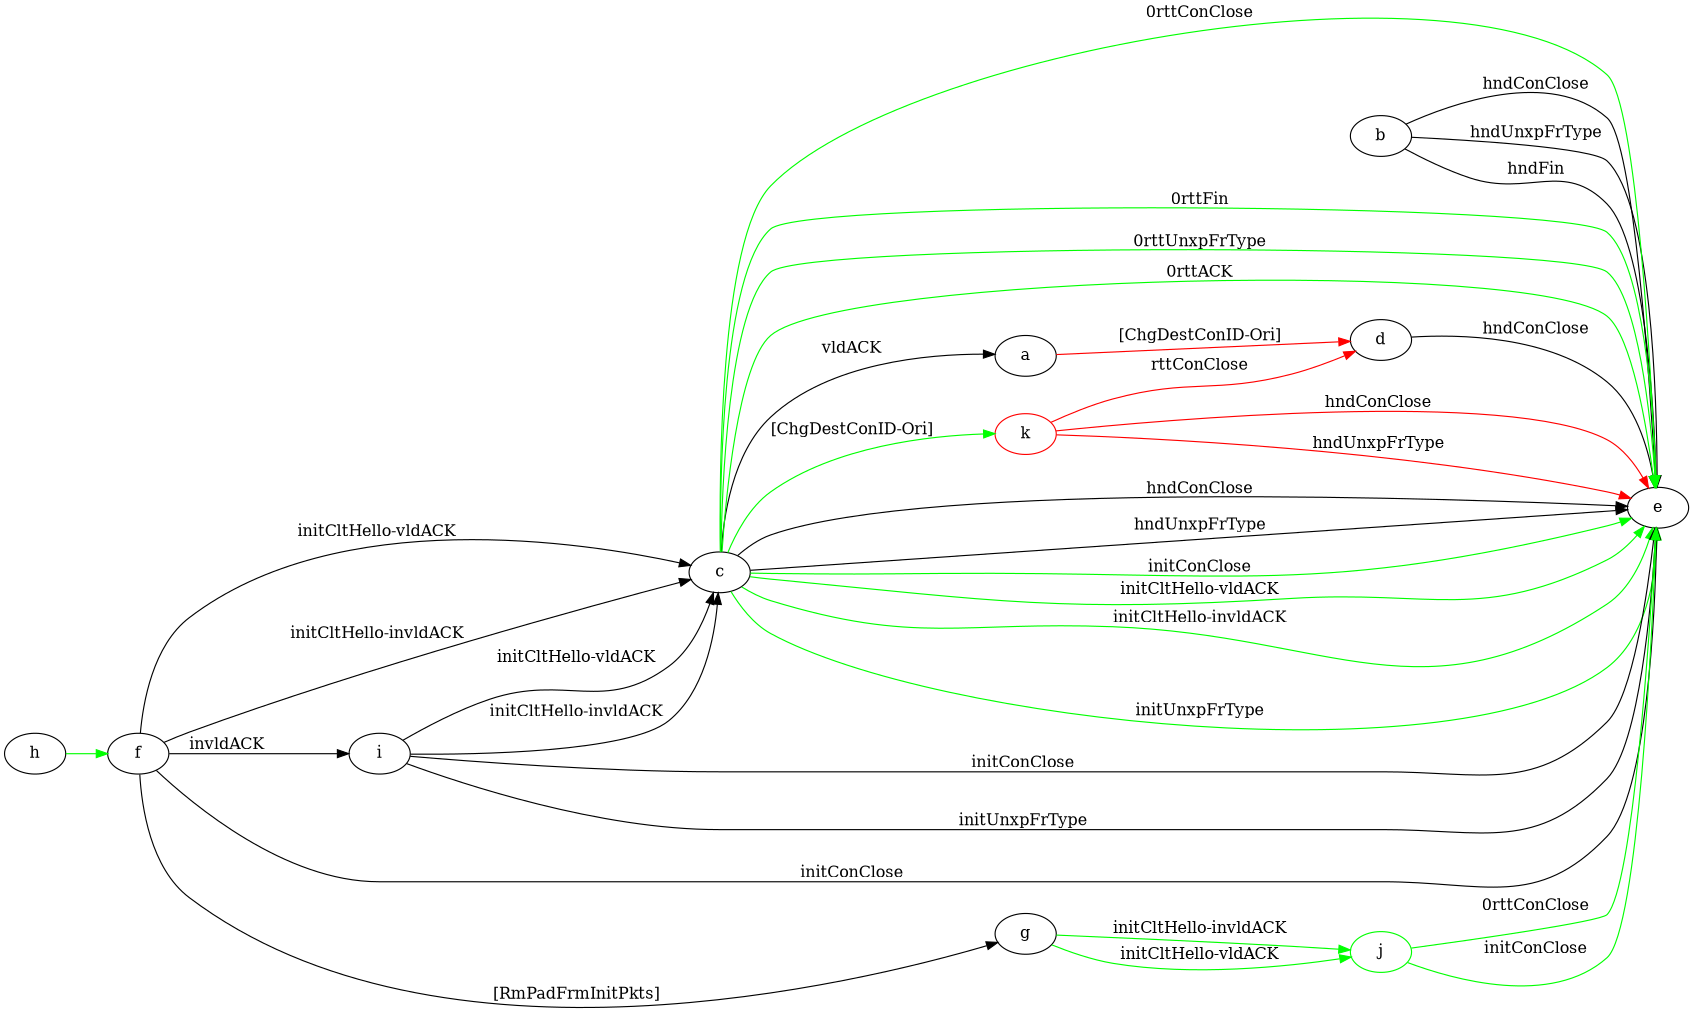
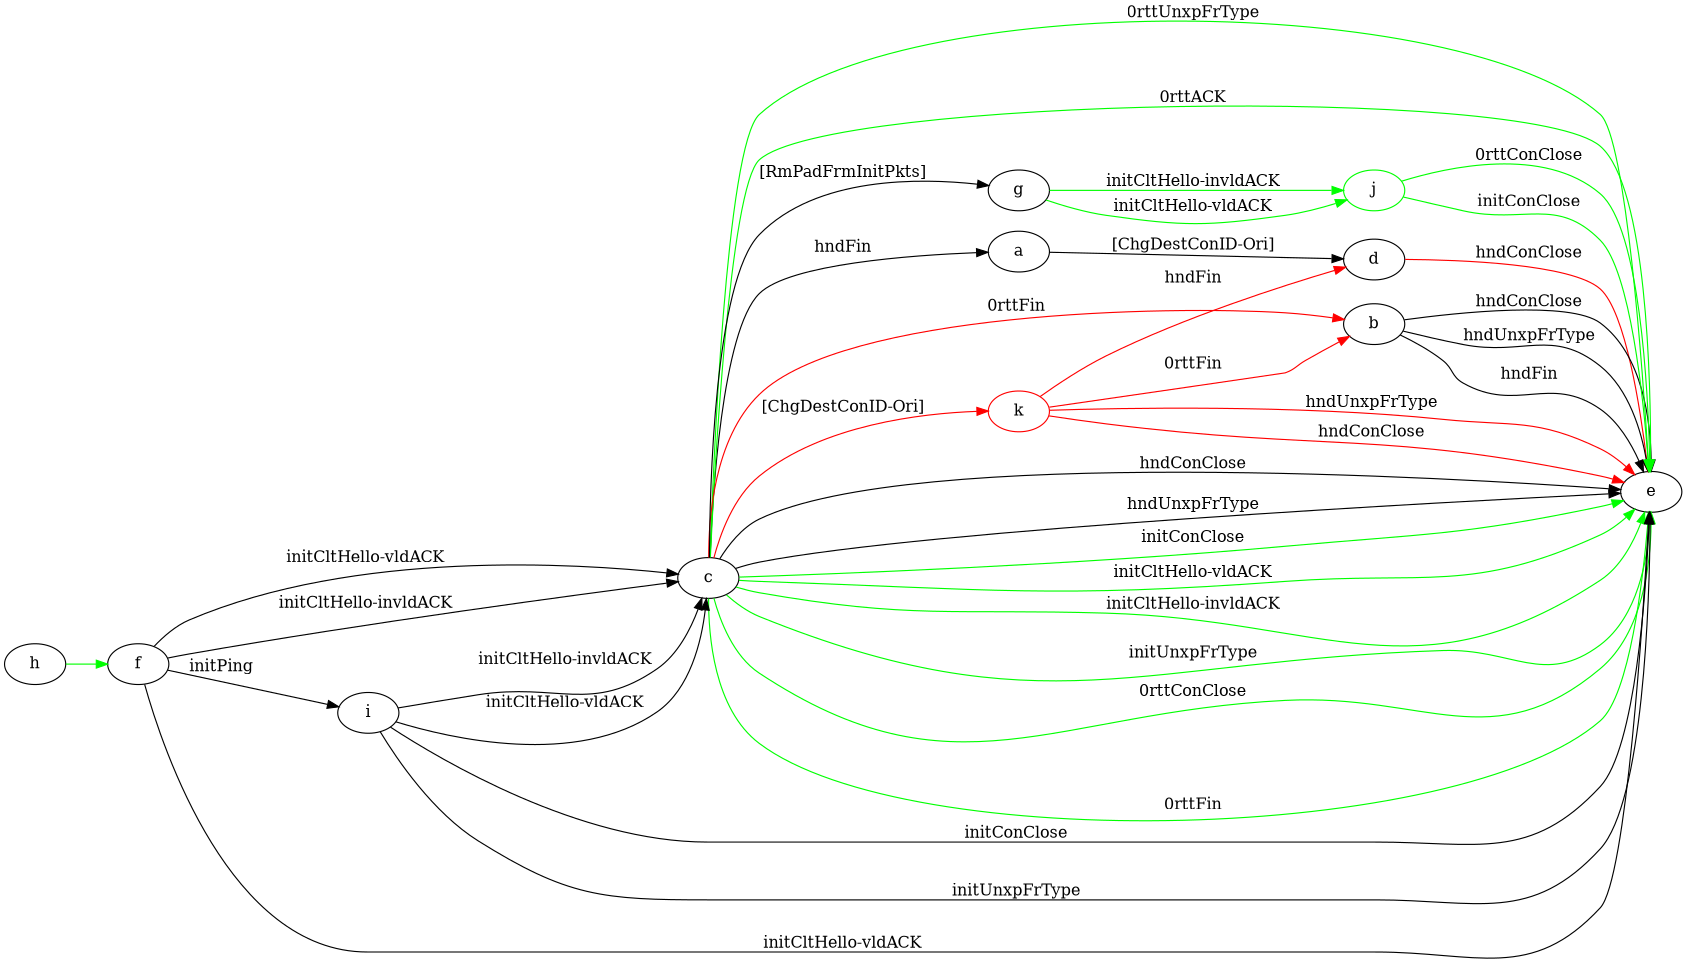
edge "c" -> "b": added, label "0rttFin"
edge "c" -> "a": label "vldACK " -> "hndFin "
edge "a" -> "d": color red -> black
edge "d" -> "e": color black -> red
edge "k" -> "d": label "rttConClose " -> "hndFin "
edge "k" -> "b": added, label "0rttFin"
edge "c" -> "k": color green -> red
edge "f" -> "i": label "invldACK " -> "initPing "
edge "f" -> "e": label "initConClose " -> "initCltHello-vldACK "
edge "f" -> "g": now "c" -> "g"
